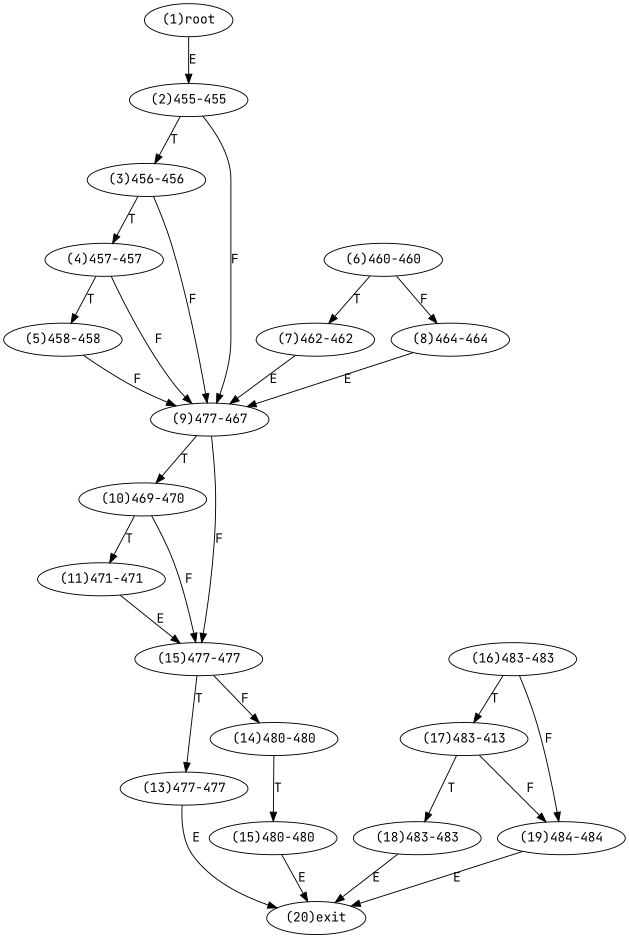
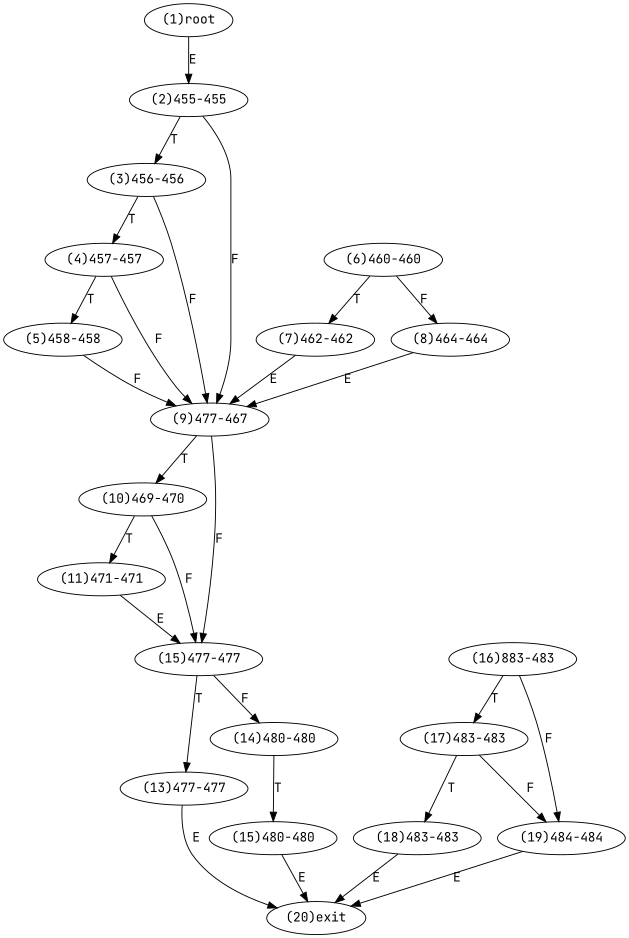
node "(16)483-483": label "(16)483-483" -> "(16)883-483"
node "(17)483-413": label "(17)483-413" -> "(17)483-483"
